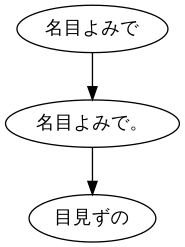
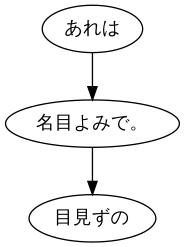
node "名目よみで": label "名目よみで" -> "あれは"
